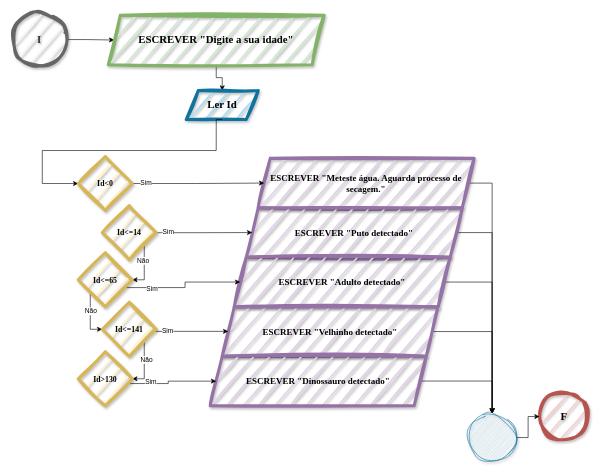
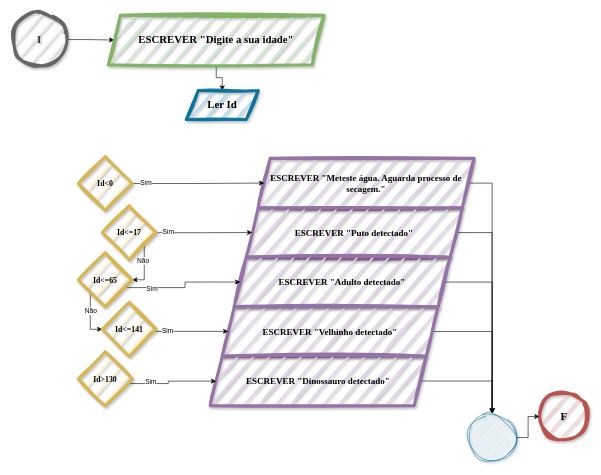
edge "Ler Id" -> "Id<0": removed
node "Id<=14": label "Id<=14" -> "Id<=17"
edge "Id<=141" -> "Id>130": removed, label "Não"
